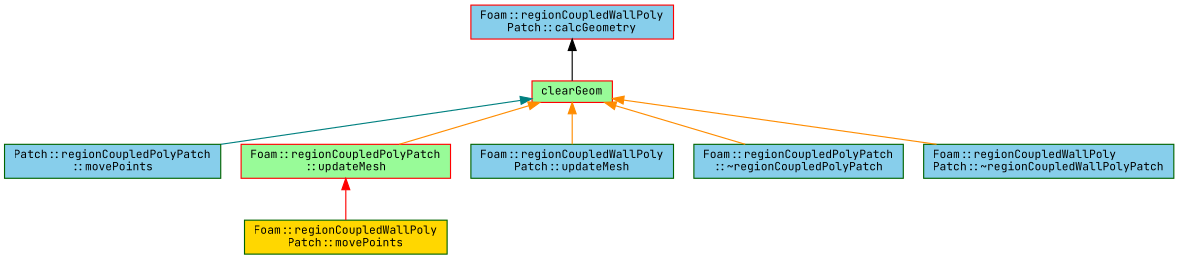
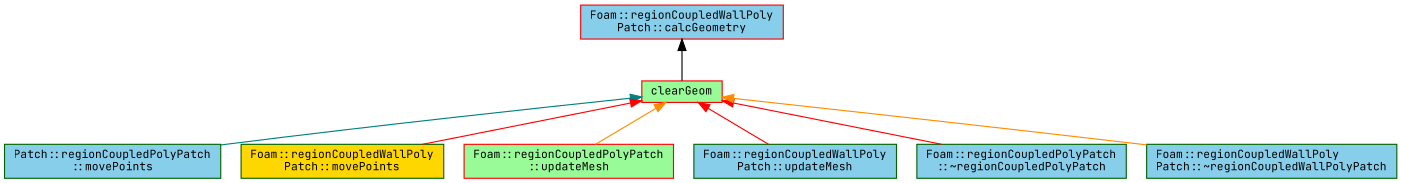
edge "Foam::regionCoupledPolyPatch ::~regionCoupledPolyPatch" -> "clearGeom": color darkorange -> red
edge "Foam::regionCoupledWallPoly Patch::updateMesh" -> "clearGeom": color darkorange -> red
edge "Foam::regionCoupledWallPoly Patch::movePoints" -> "Foam::regionCoupledPolyPatch ::updateMesh": now "Foam::regionCoupledWallPoly Patch::movePoints" -> "clearGeom"
